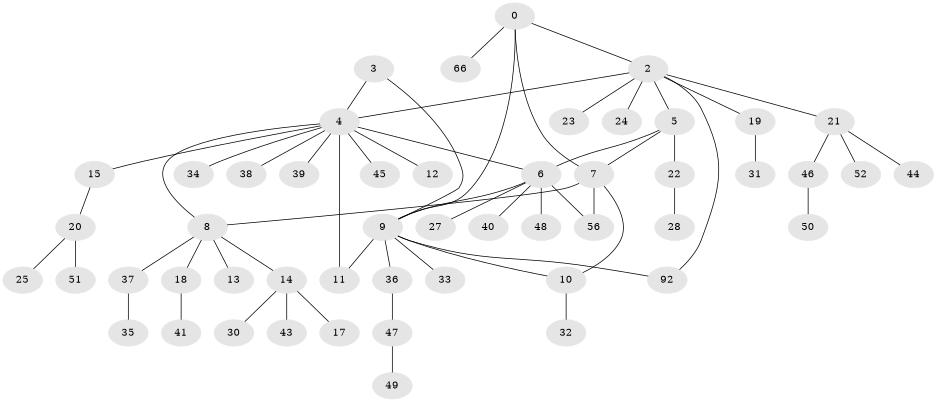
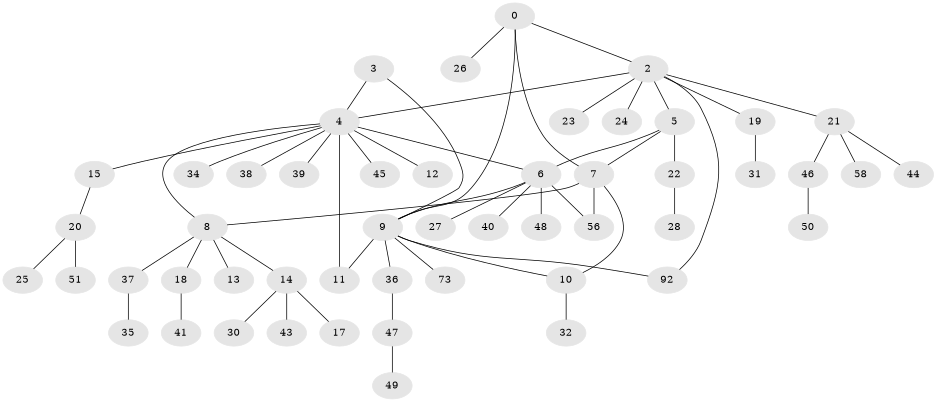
node "66": label "66" -> "26"
node "52": label "52" -> "58"
node "33": label "33" -> "73"
